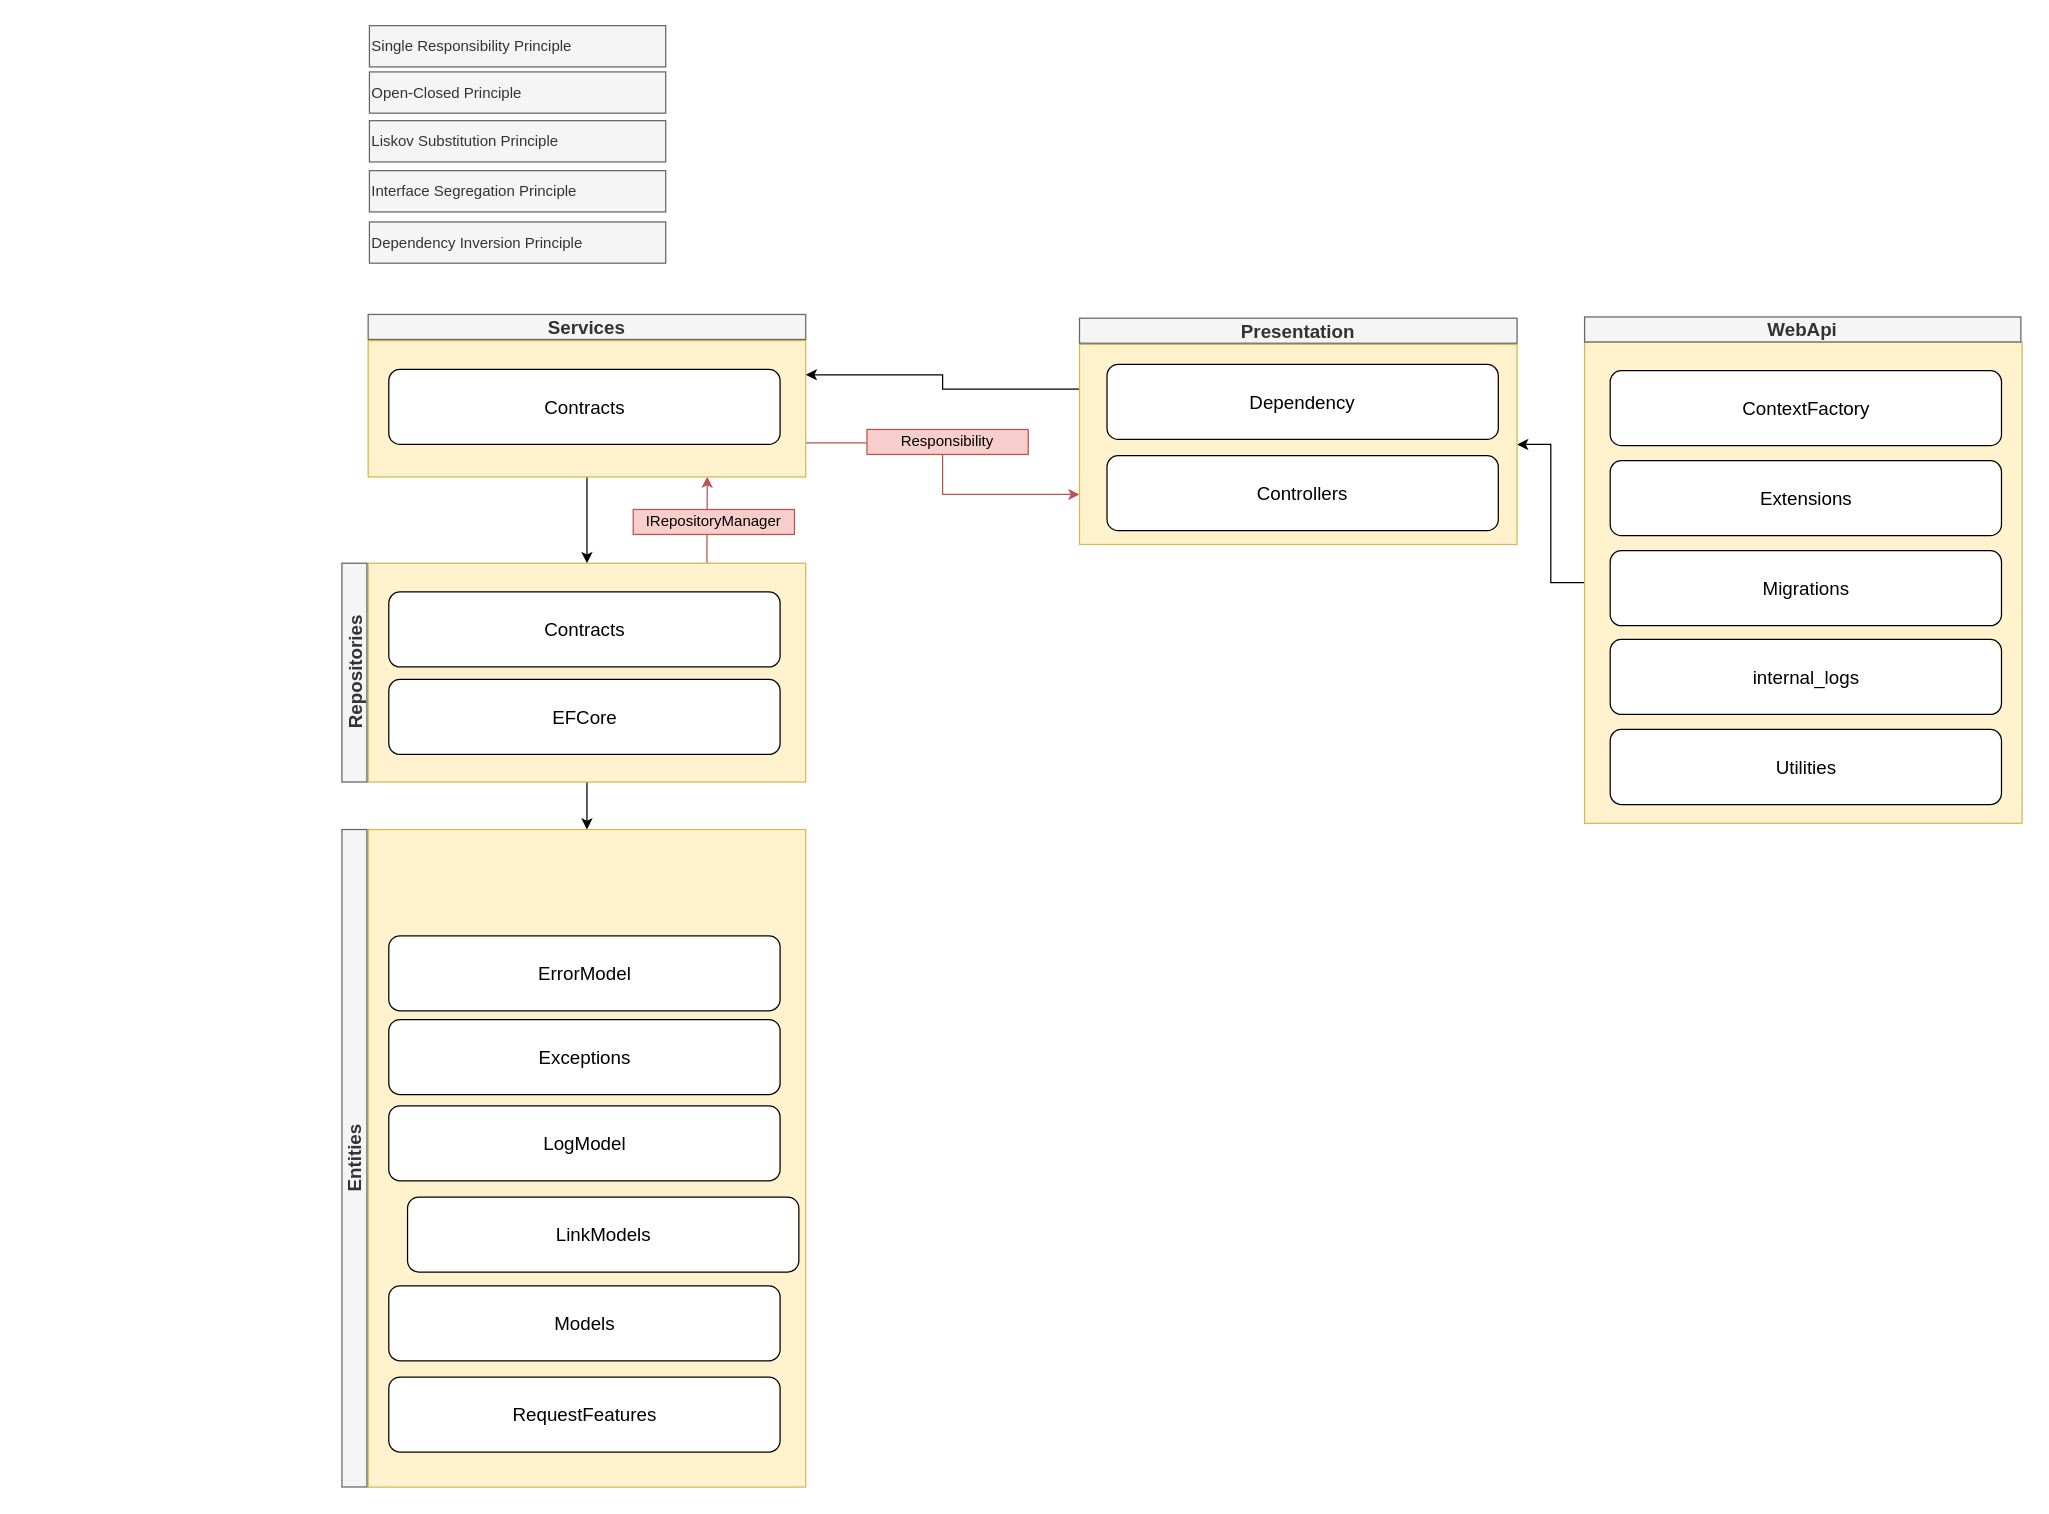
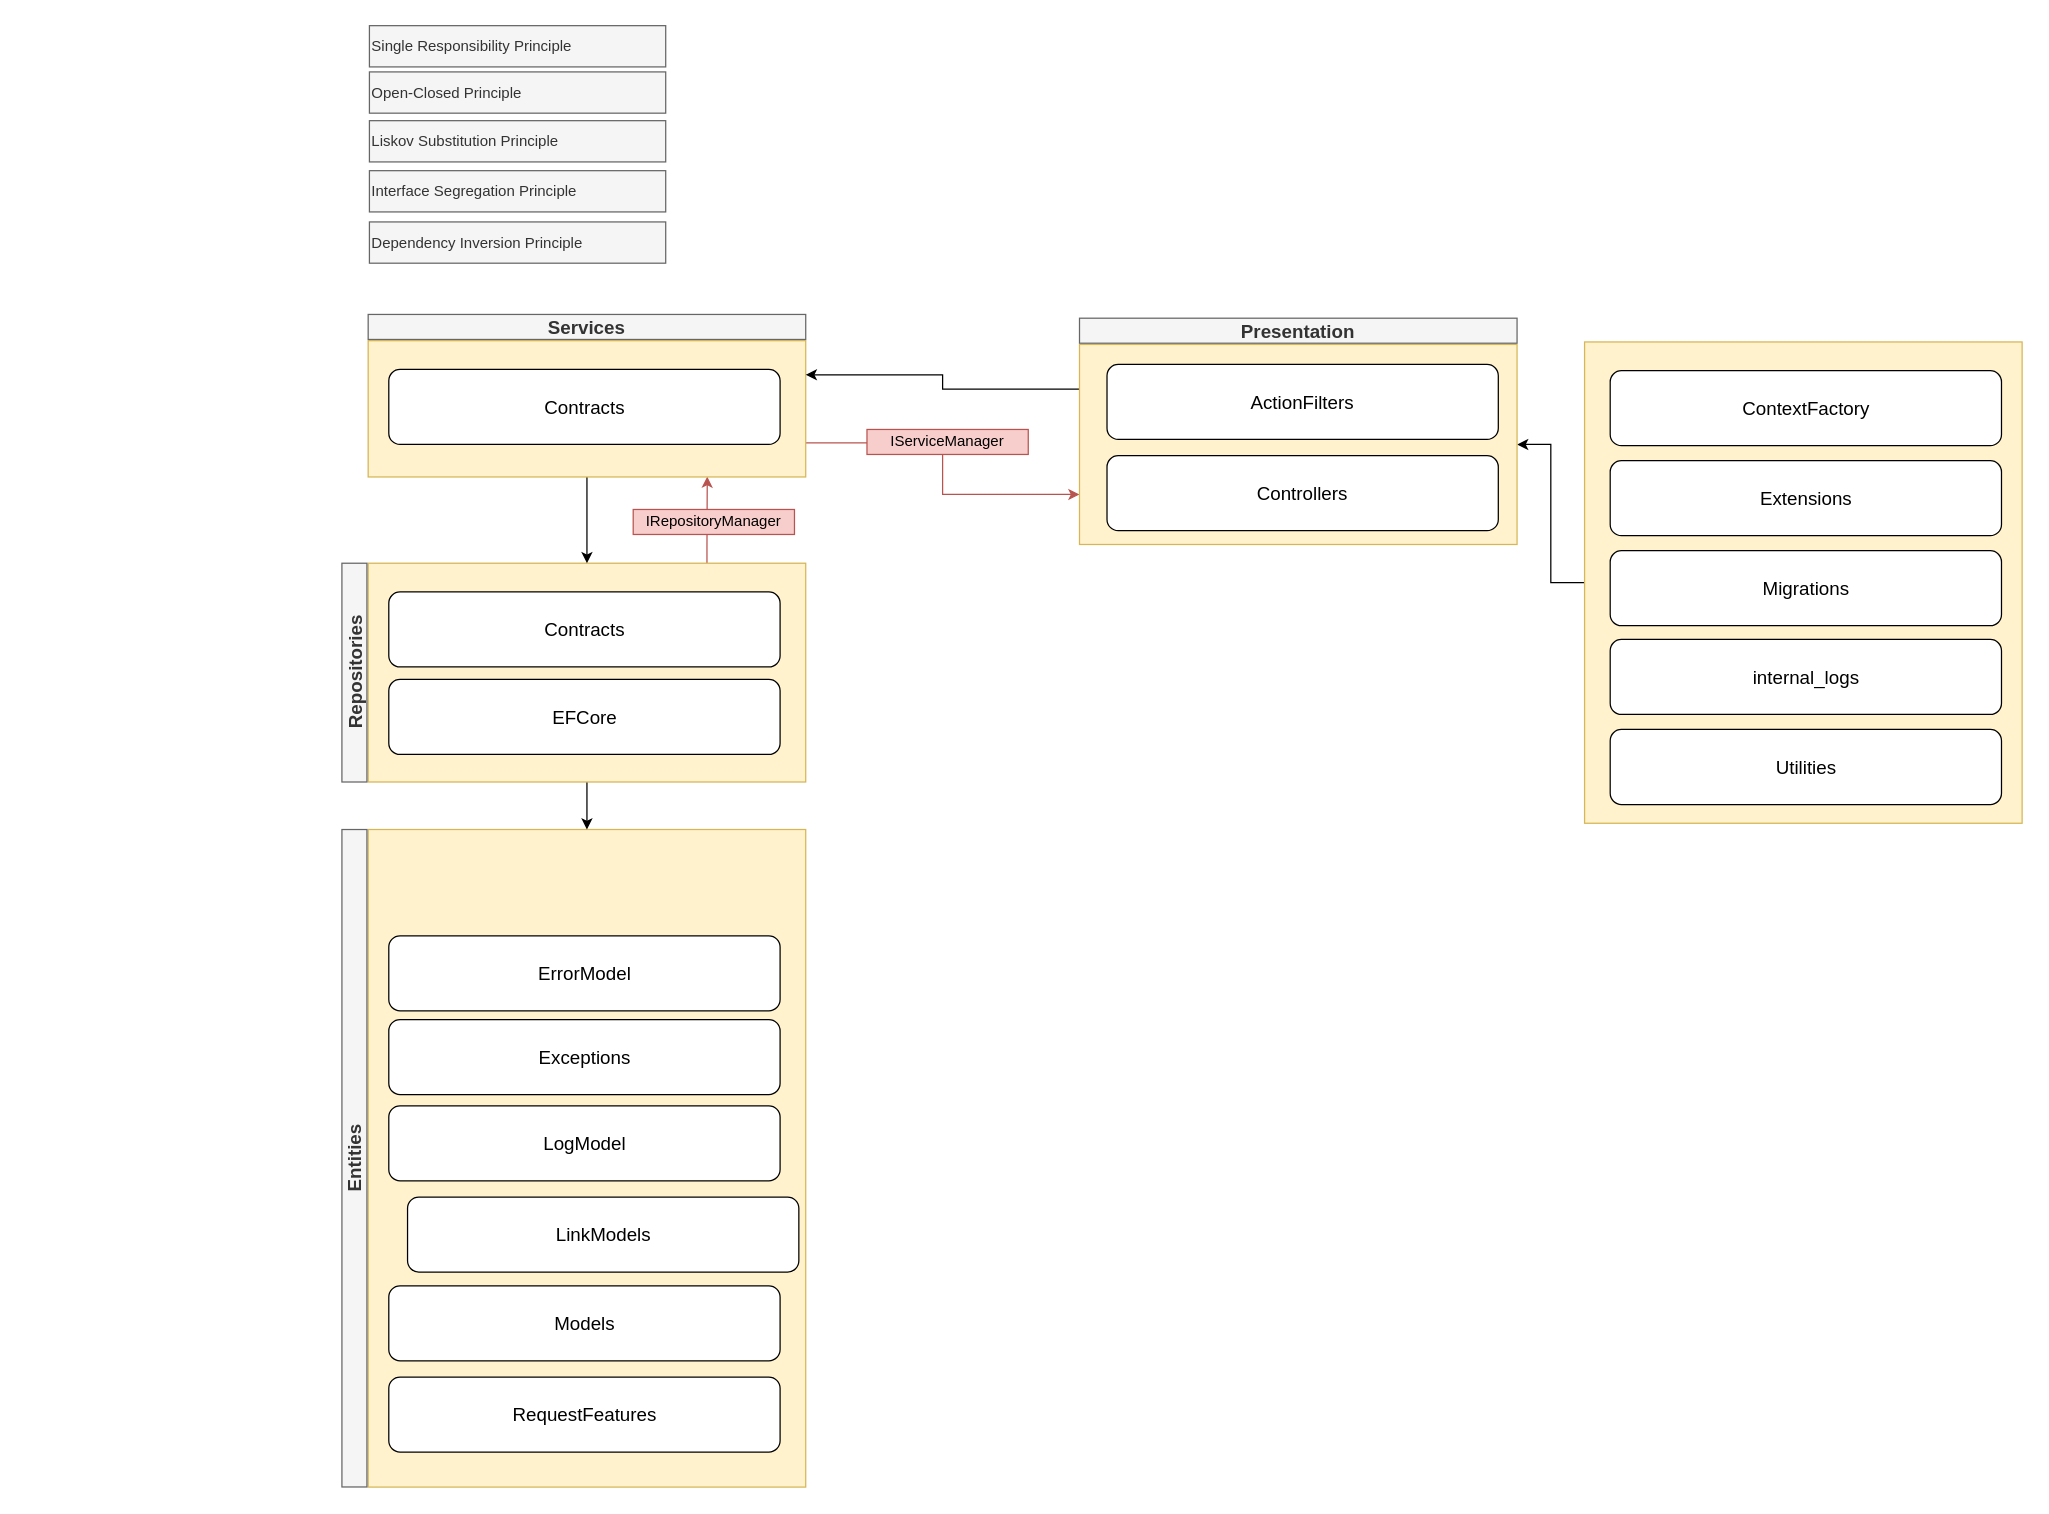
node "WebApi": removed
node "Dependency": label "Dependency" -> "ActionFilters"
node "Responsibility": label "Responsibility" -> "IServiceManager"
